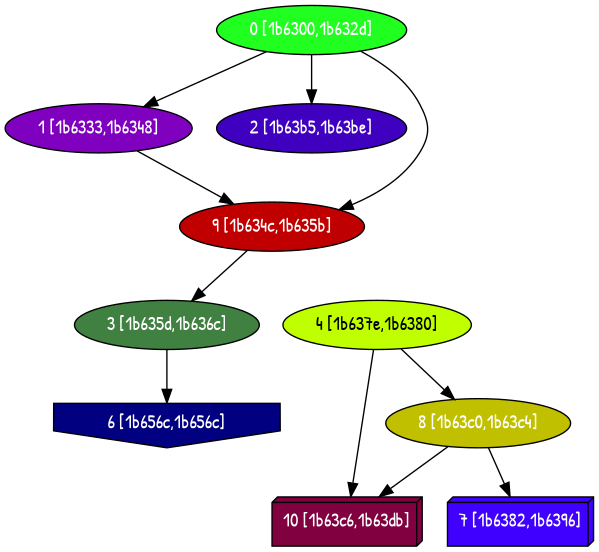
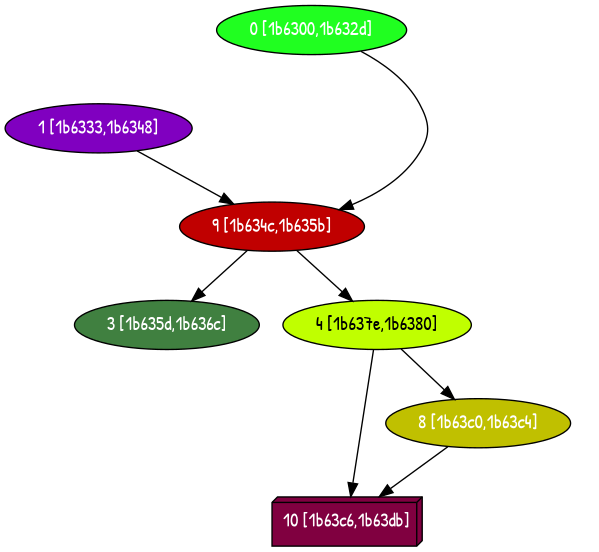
edge "0 [1b6300,1b632d]" -> "1 [1b6333,1b6348]": removed
node "2 [1b63b5,1b63be]": removed
edge "9 [1b634c,1b635b]" -> "4 [1b637e,1b6380]": added
node "6 [1b656c,1b656c]": removed
node "7 [1b6382,1b6396]": removed
